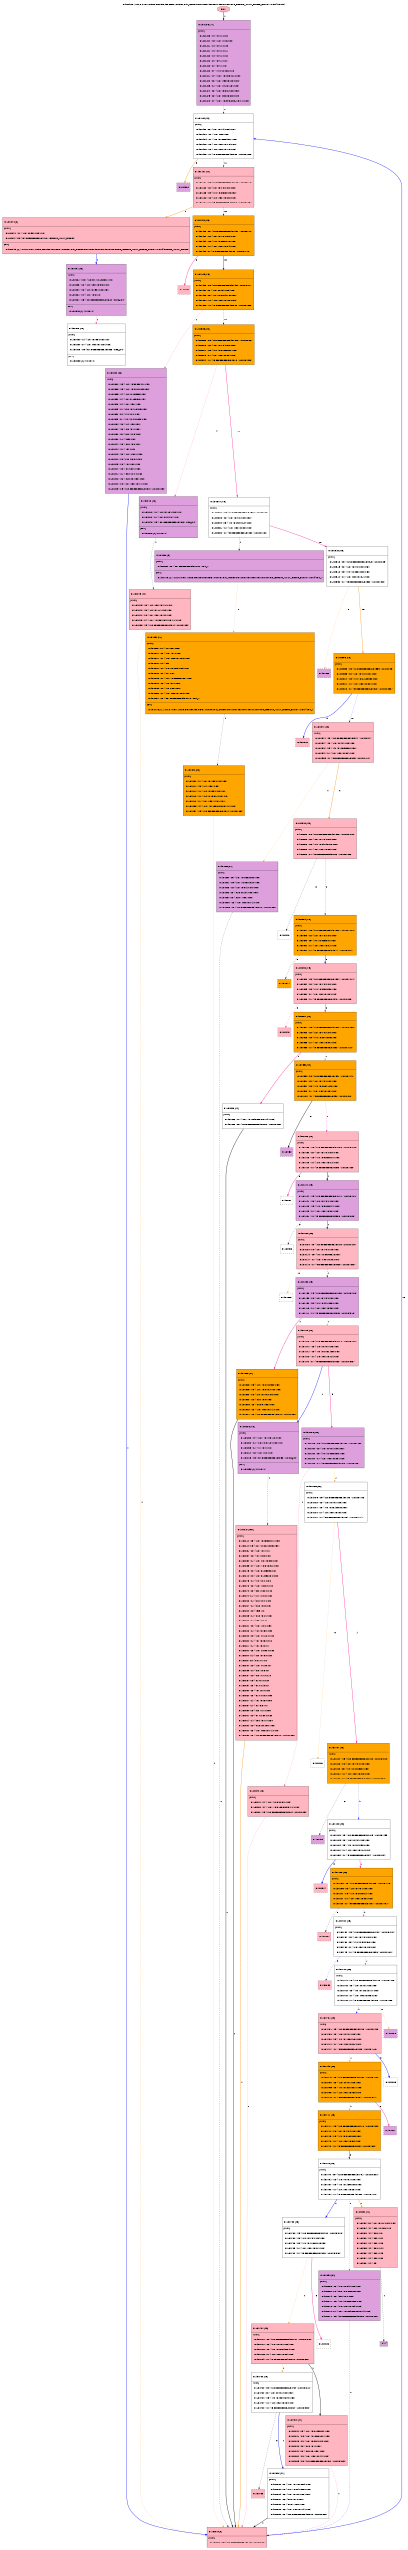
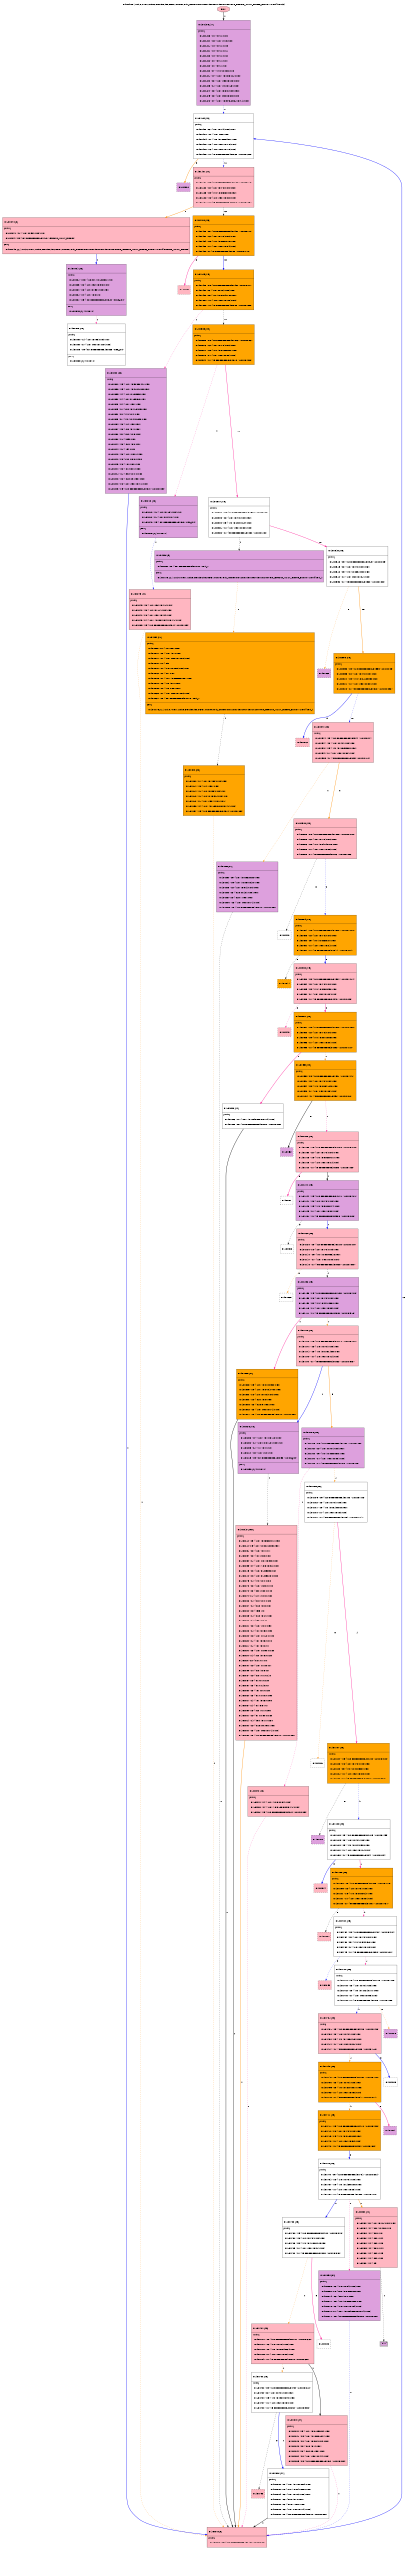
edge "0x40166c [25]" -> "0x401685 [25]": color deeppink -> darkorange
